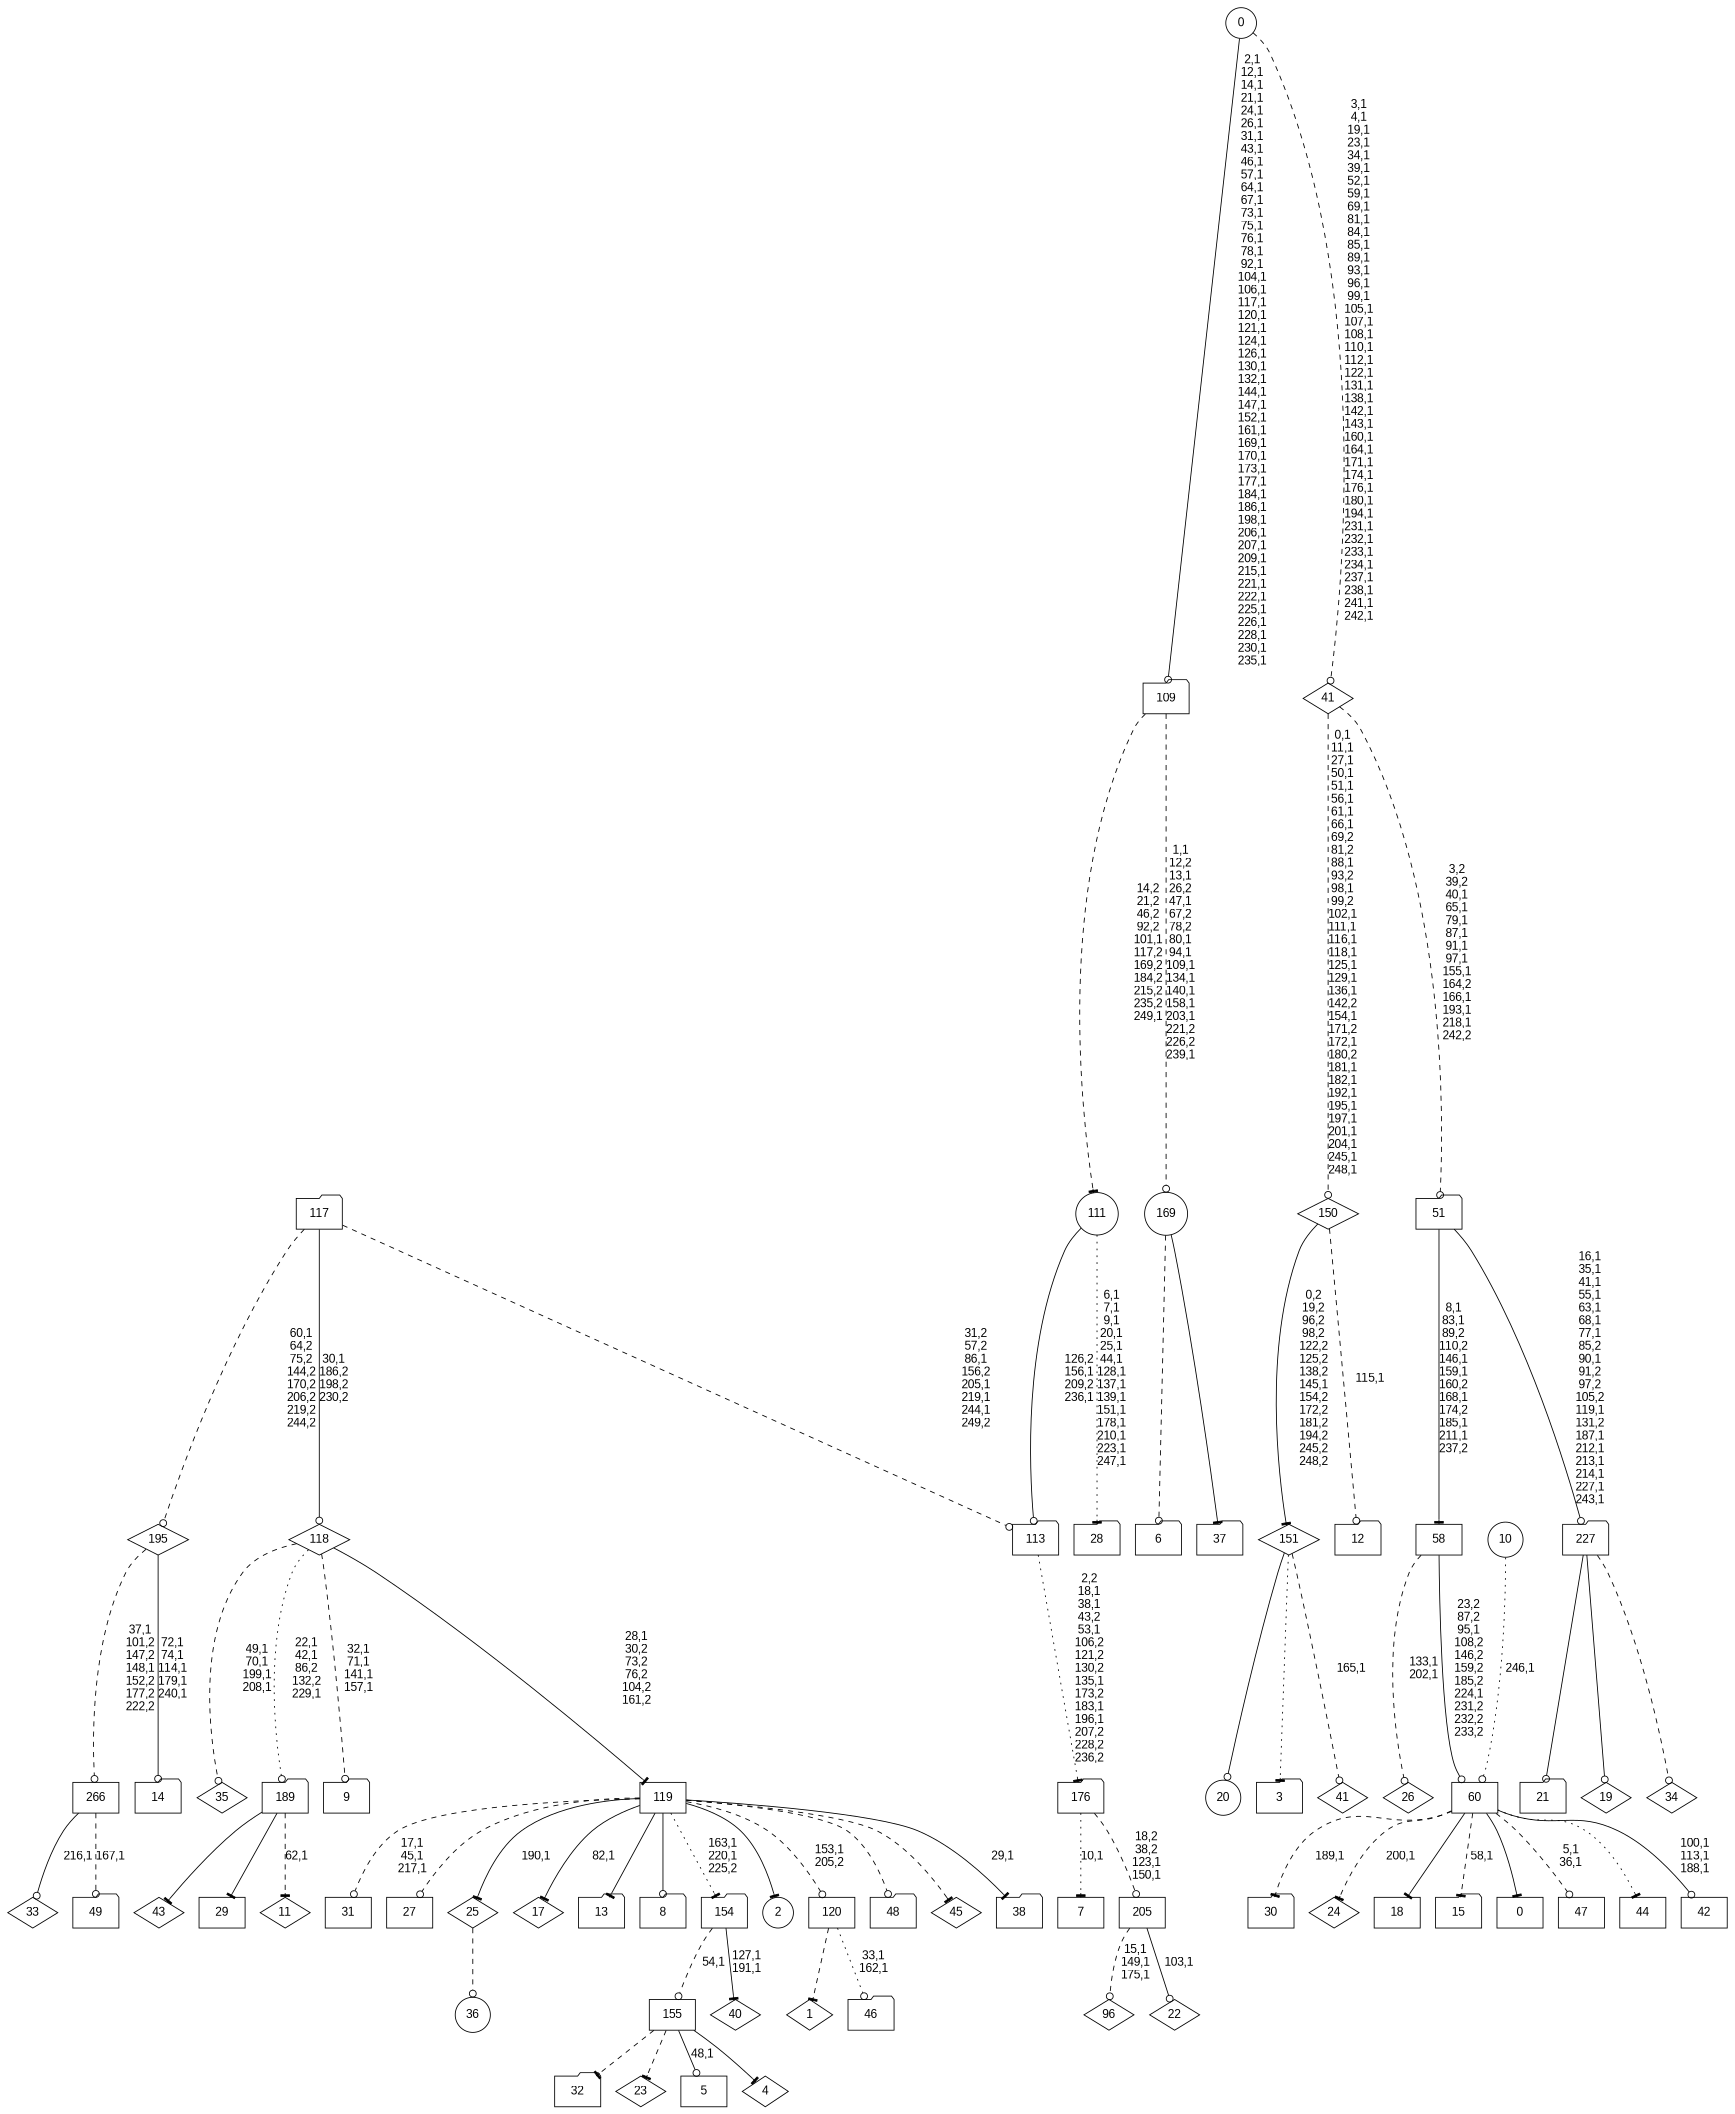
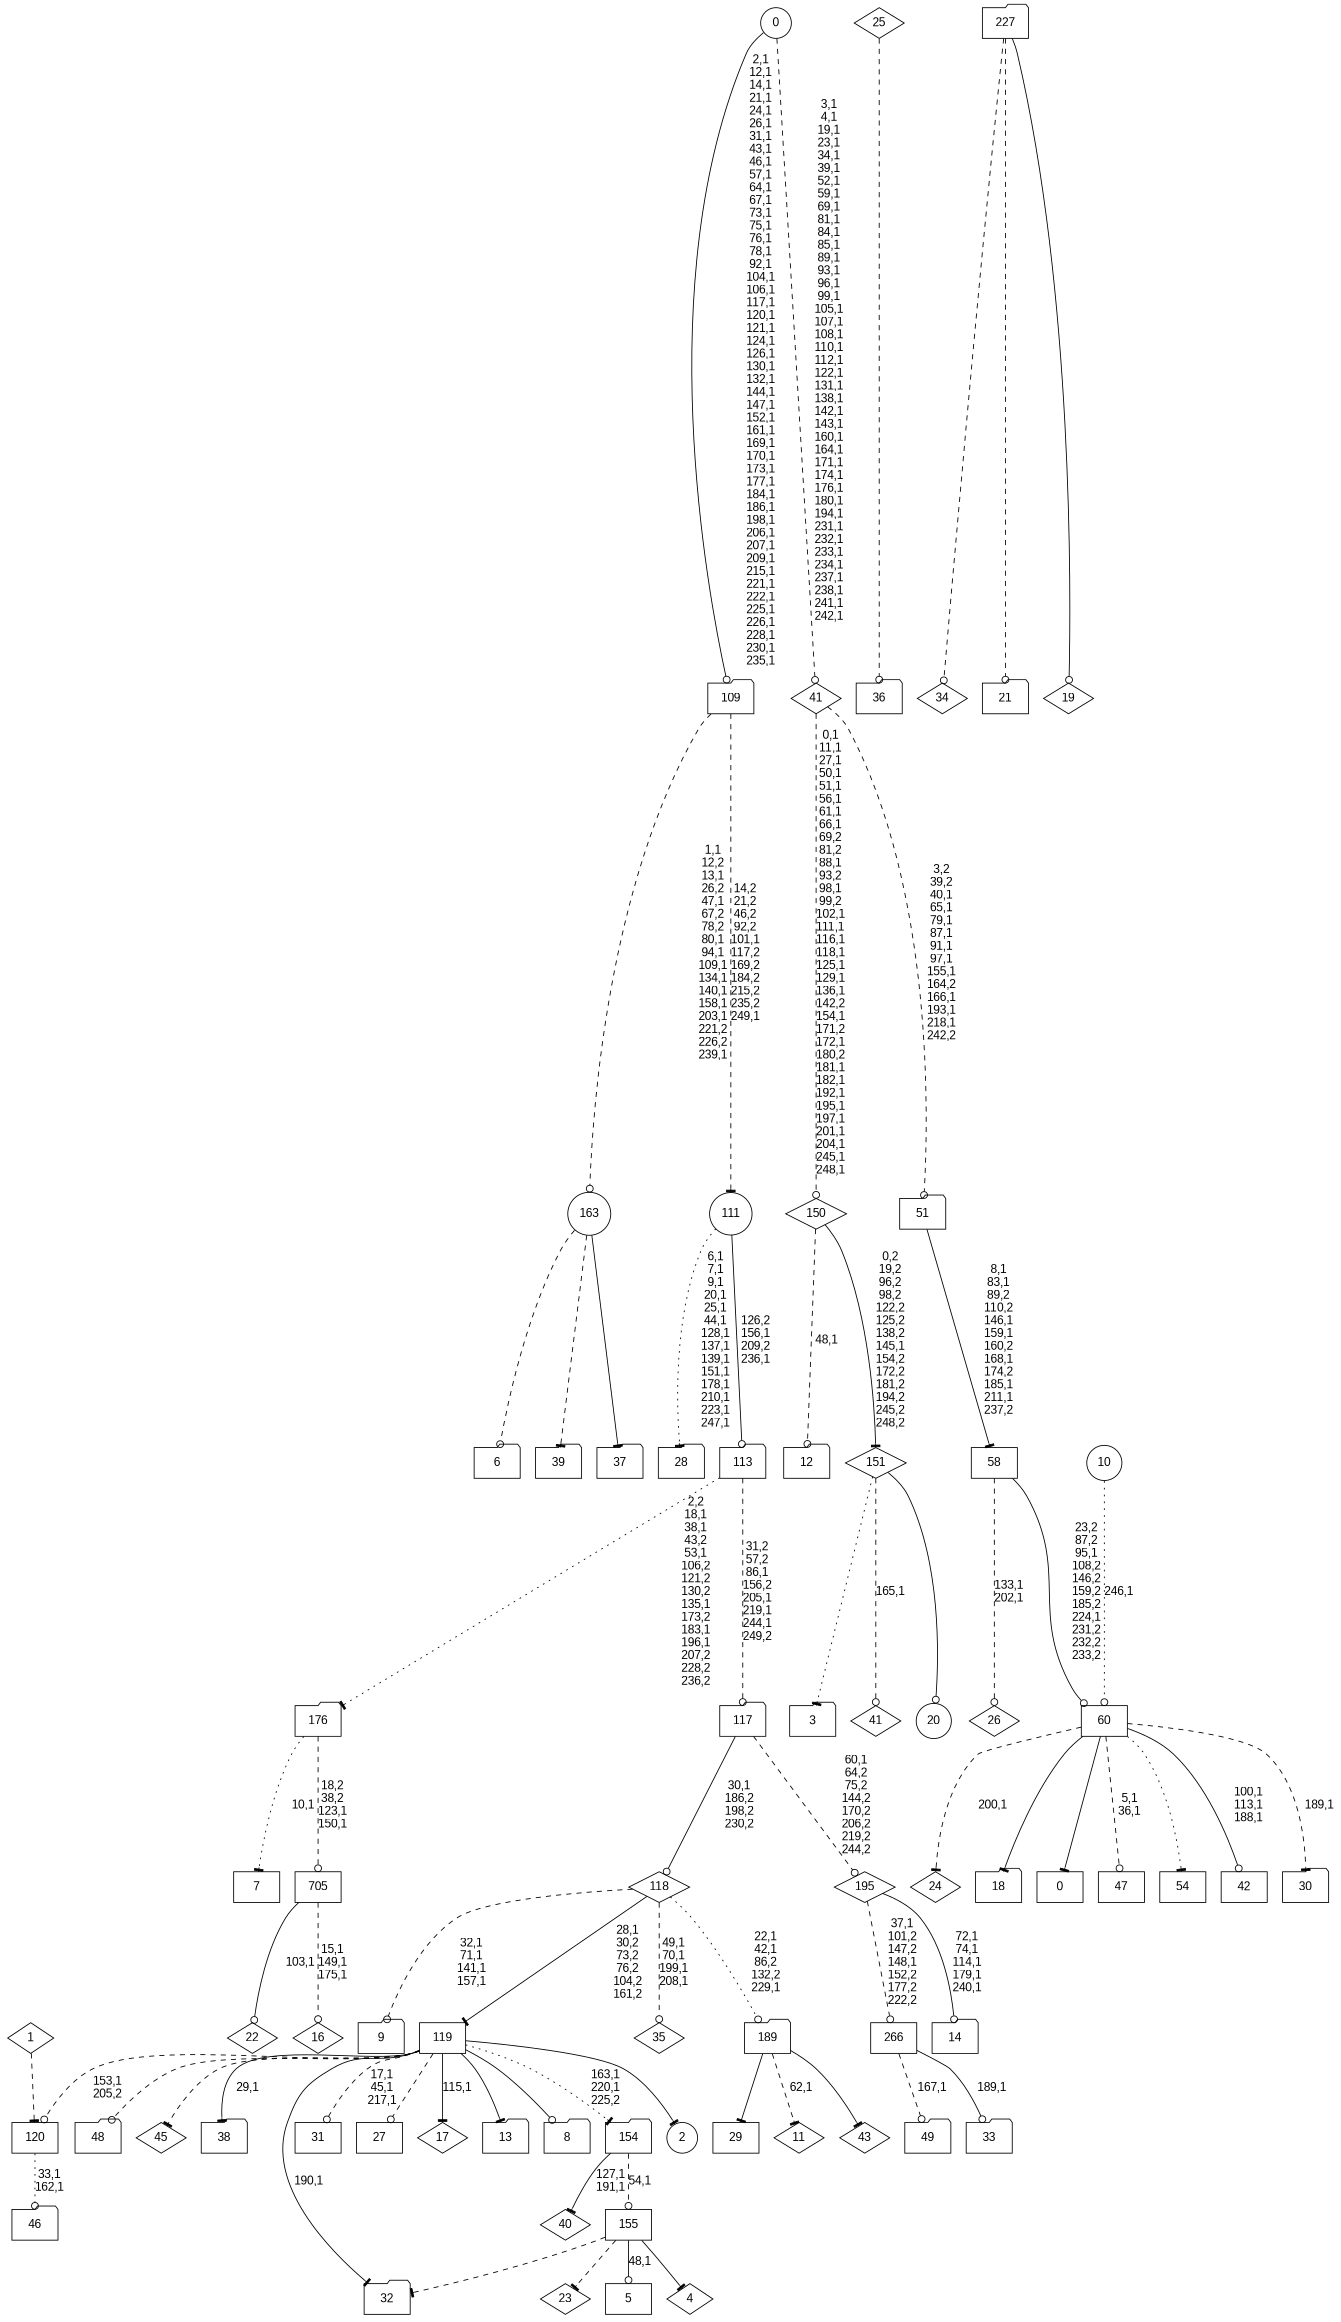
node "169": label "169" -> "163"
edge "51" -> "227": removed, label "16,1 35,1 41,1 55,1 63,1 68,1 77,1 85,2 90,1 91,2 97,2 105,2 119,1 131,2 187,1 212,1 213,1 214,1 227,1 243,1"
edge "117" -> "113": reversed
edge "150" -> "12": label "115,1" -> "48,1"
node "39": added
edge "227" -> "21": style solid -> dashed
edge "119" -> "25": now "119" -> "32"
edge "266" -> "33": label "216,1" -> "189,1"
edge "119" -> "17": label "82,1" -> "115,1"
node "33": shape diamond -> folder
node "205": label "205" -> "705"
node "18": shape box -> folder
node "15": removed
node "44": label "44" -> "54"
edge "120" -> "1": reversed
node "36": shape circle -> folder
node "96": label "96" -> "16"
